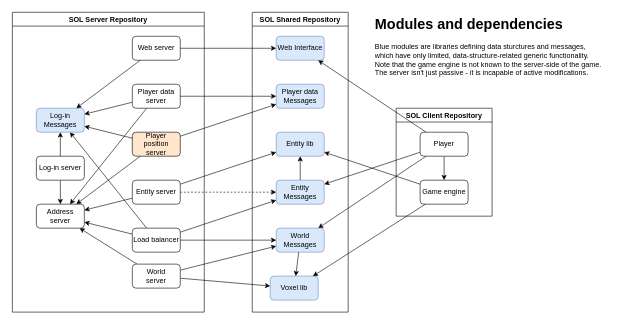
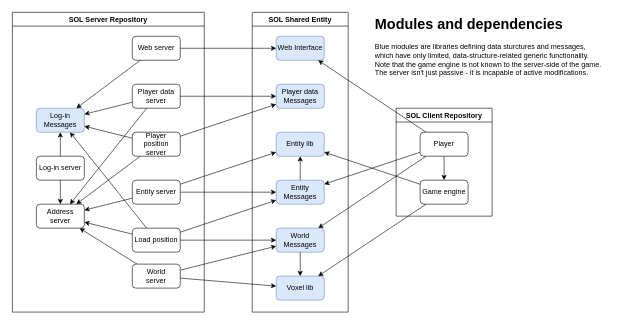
node "SOL Shared Repository": label "SOL Shared Repository" -> "SOL Shared Entity"
node "Player position server": fillcolor #ffe6cc -> #ffffff
edge "Entity server" -> "Entity Messages": style dashed -> solid
node "Load balancer": label "Load balancer" -> "Load position"
node "Voxel lib": moved (294, 288) -> (300, 288)
